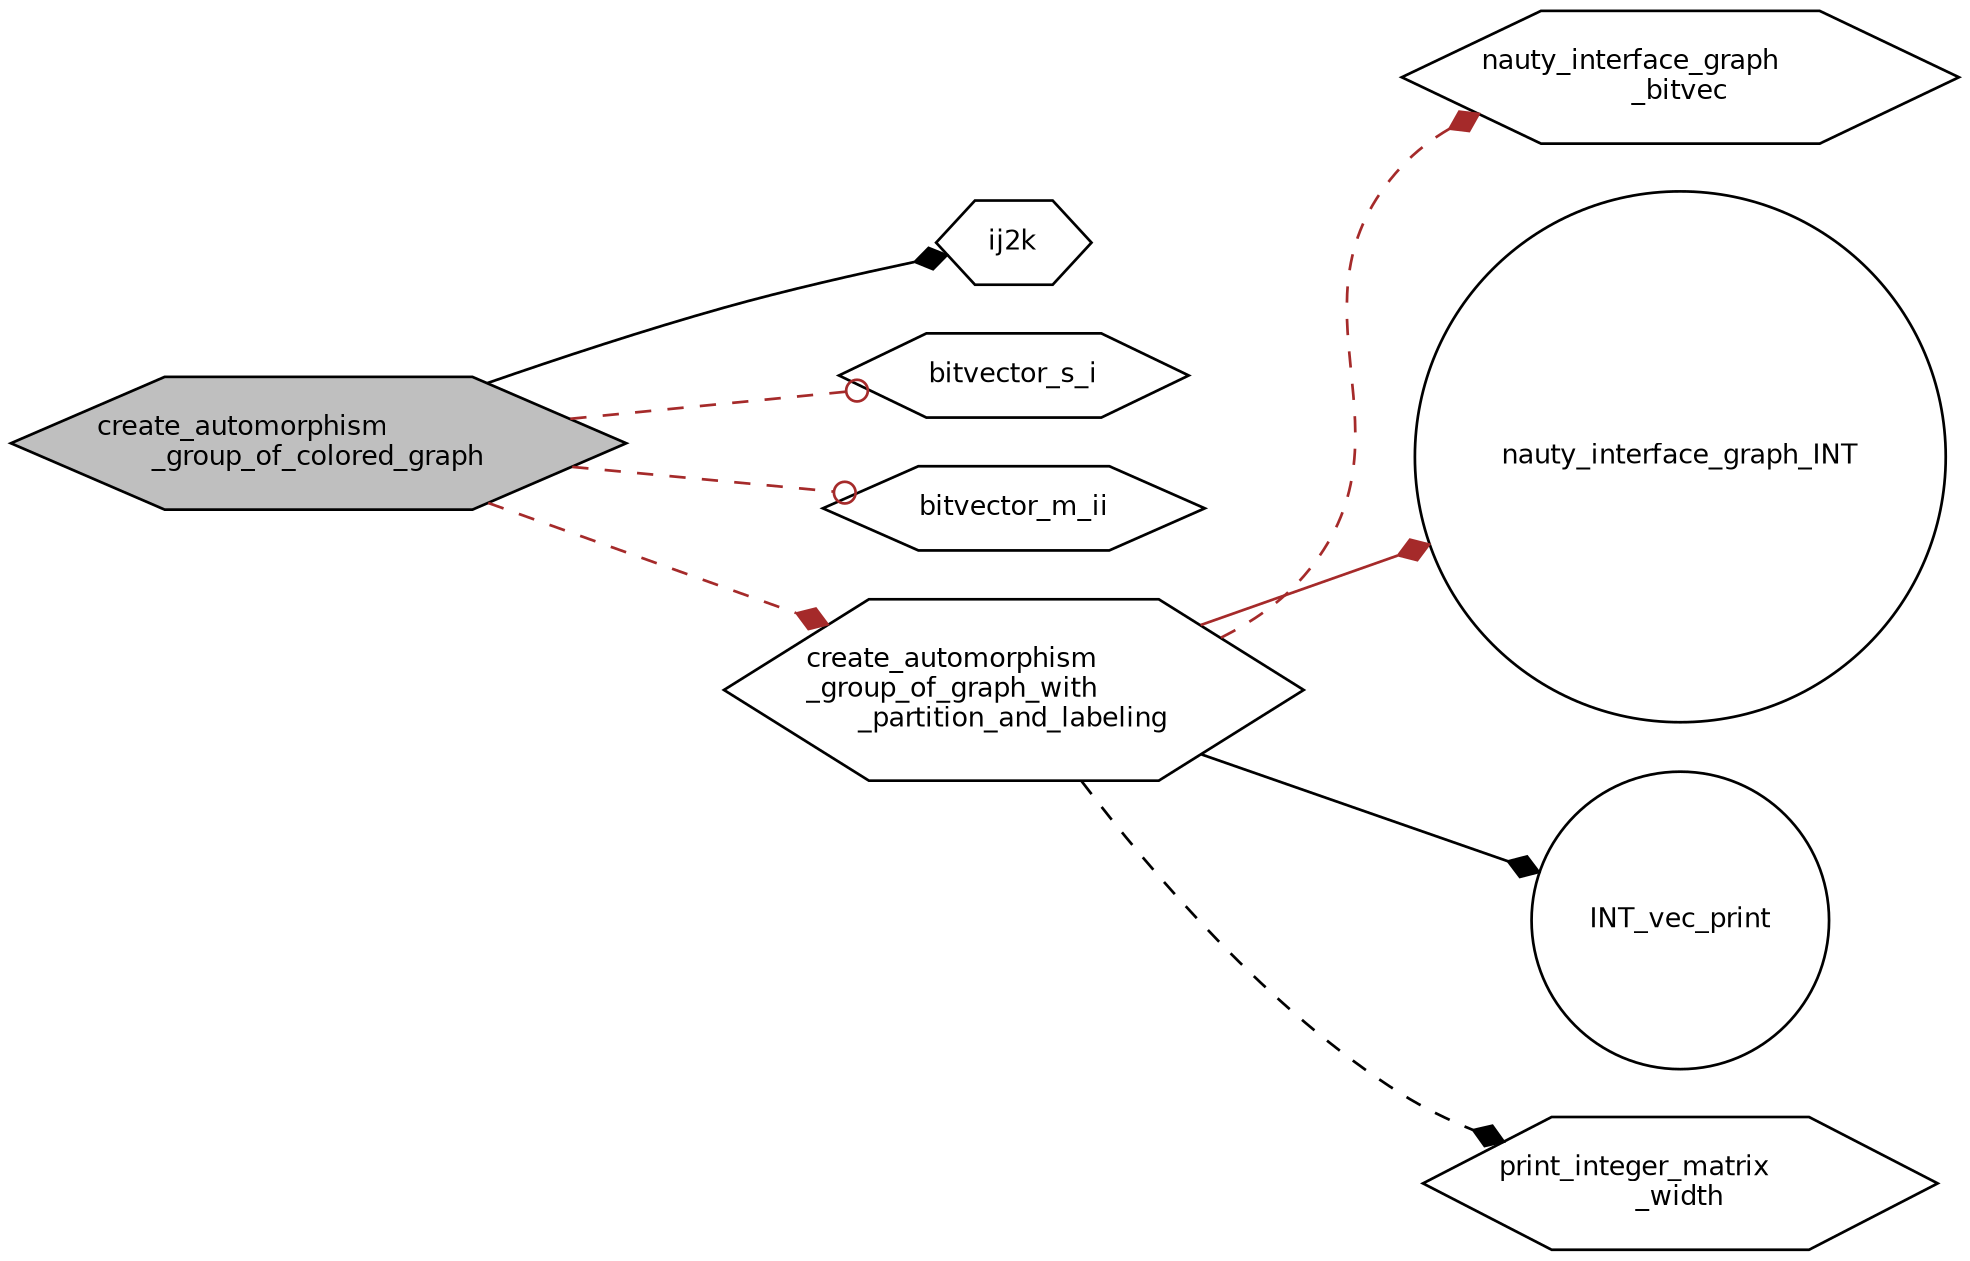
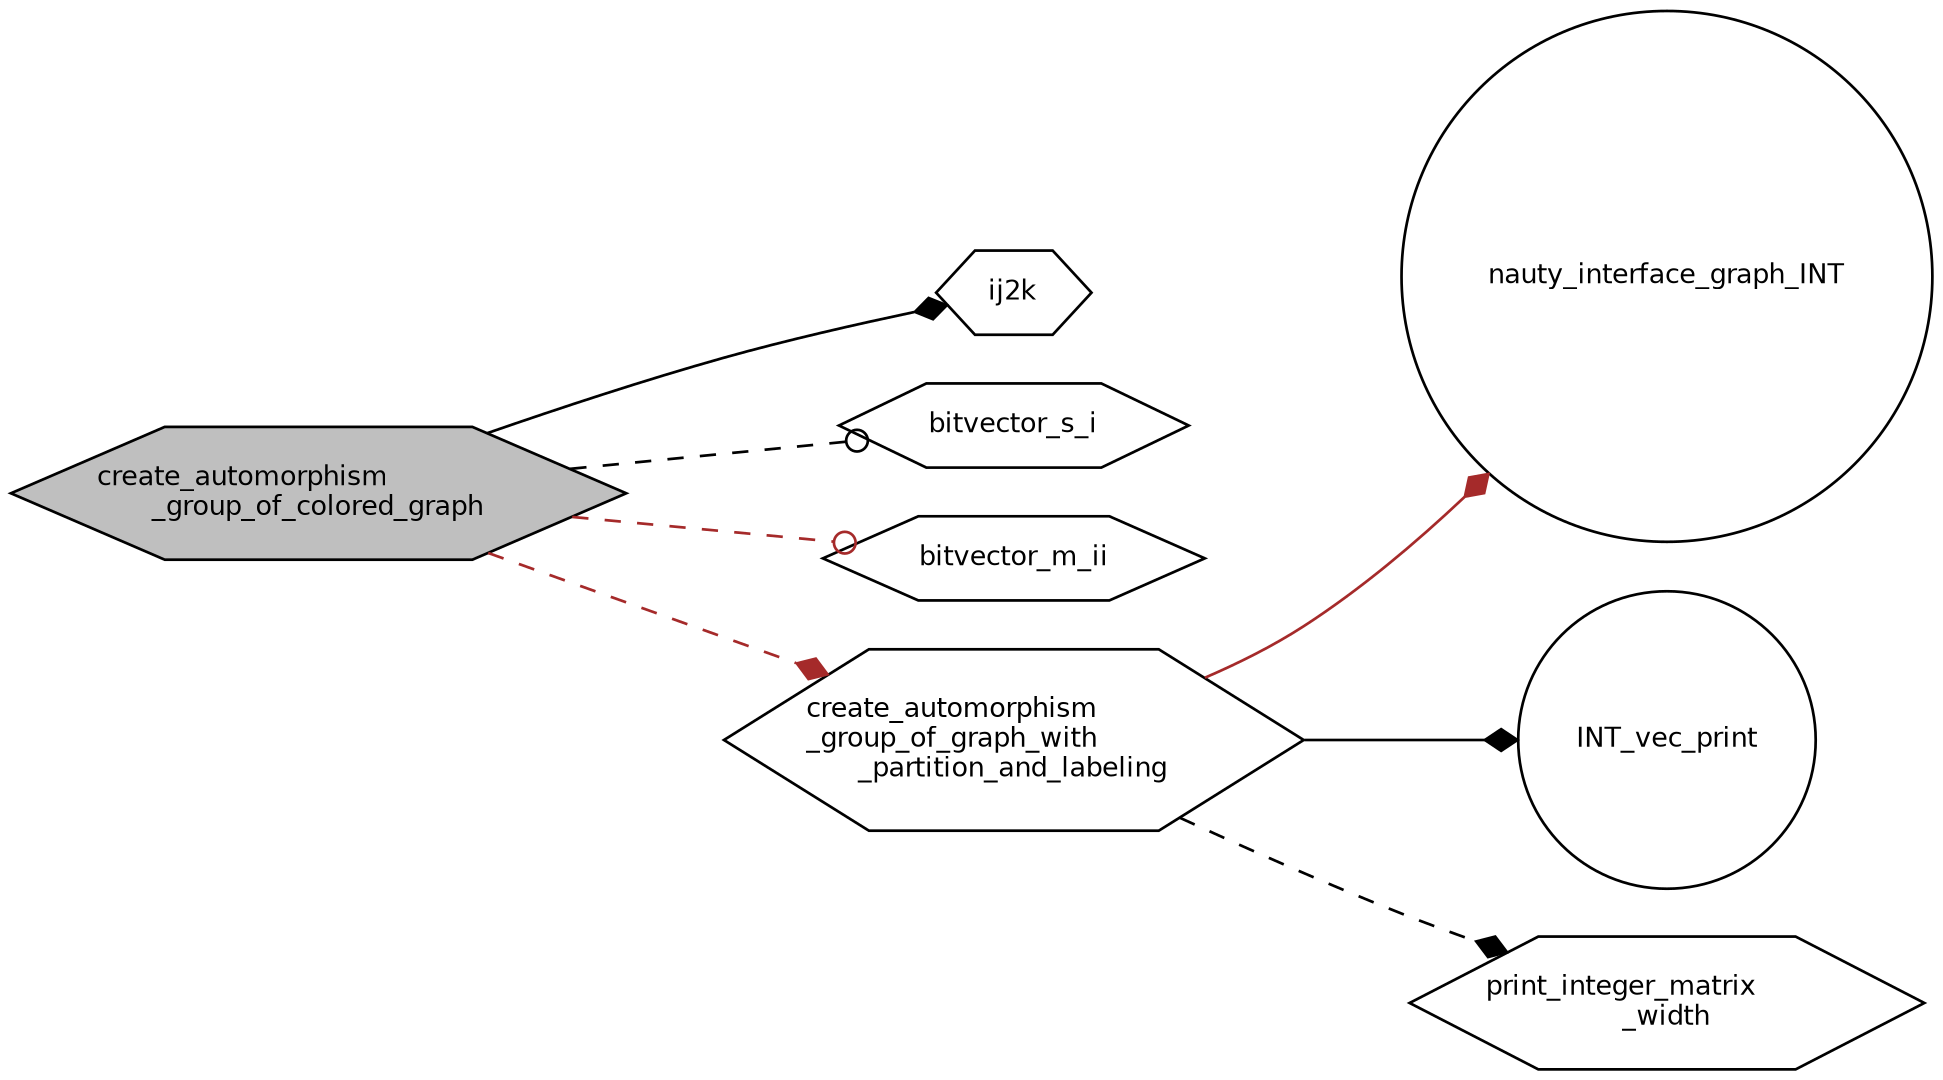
node "nauty_interface_graph _bitvec": removed
edge "create_automorphism _group_of_colored_graph" -> "bitvector_s_i": color brown -> black
